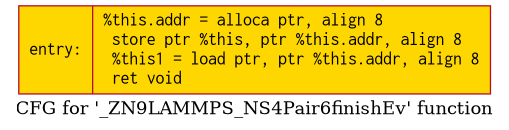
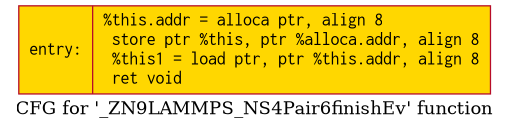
node "entry:": text "store ptr %this, ptr %this.addr, align 8" -> "store ptr %this, ptr %alloca.addr, align 8"
